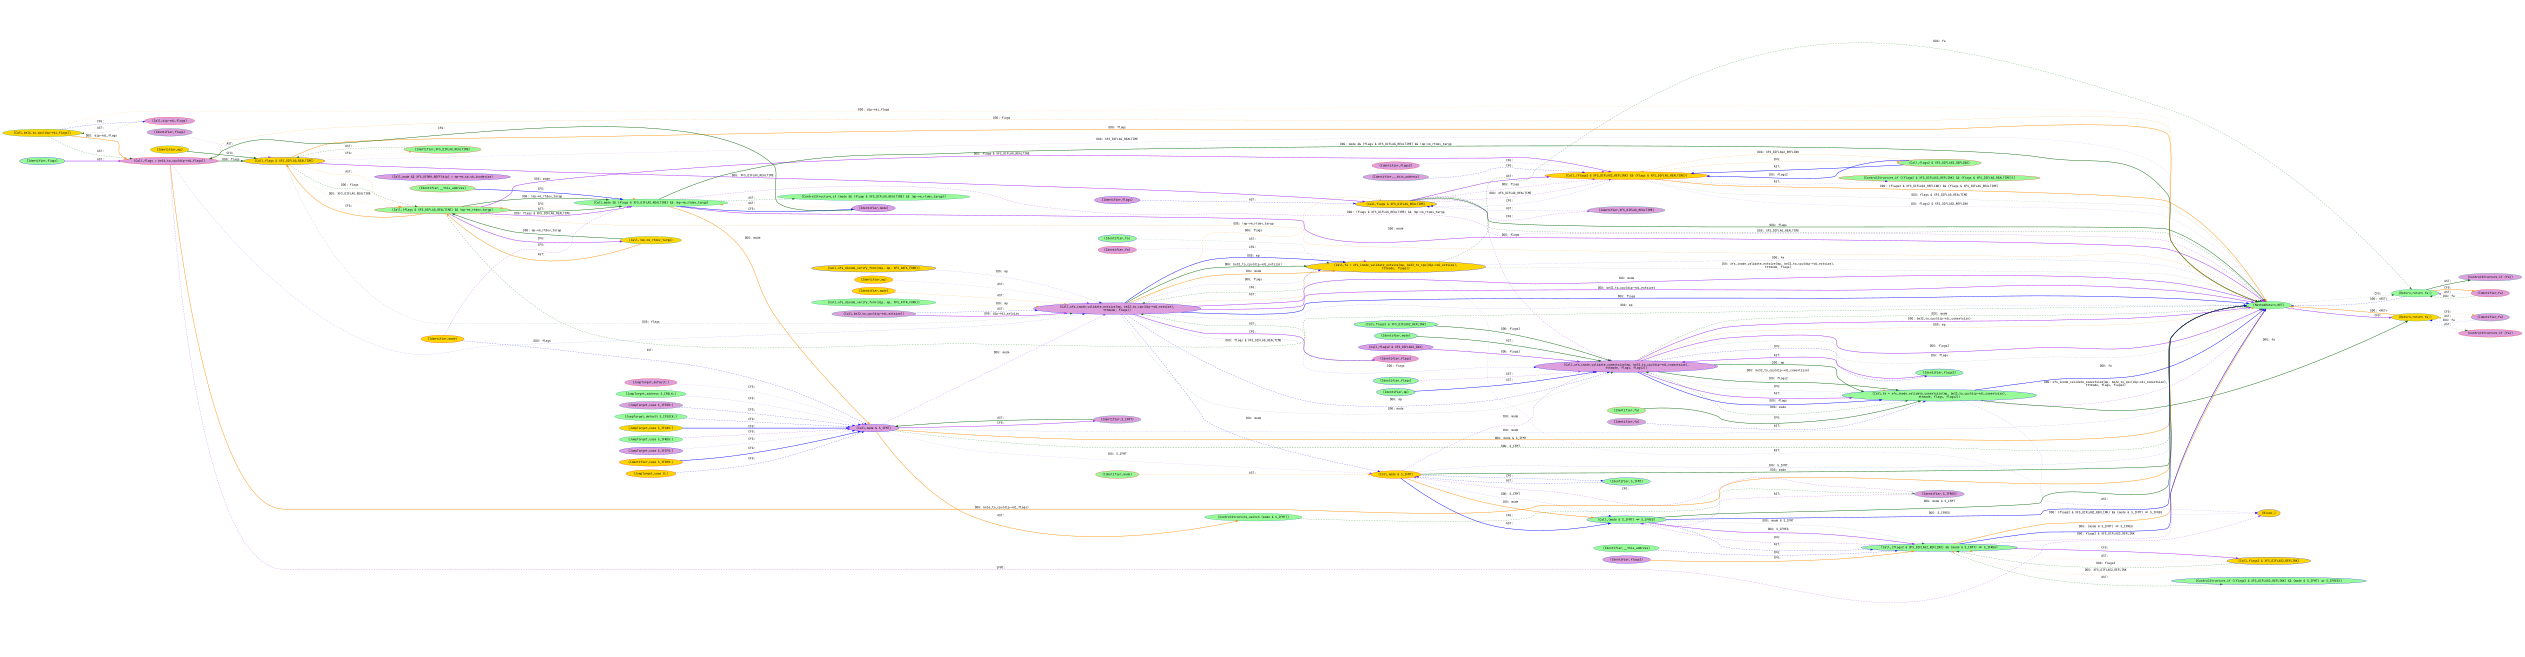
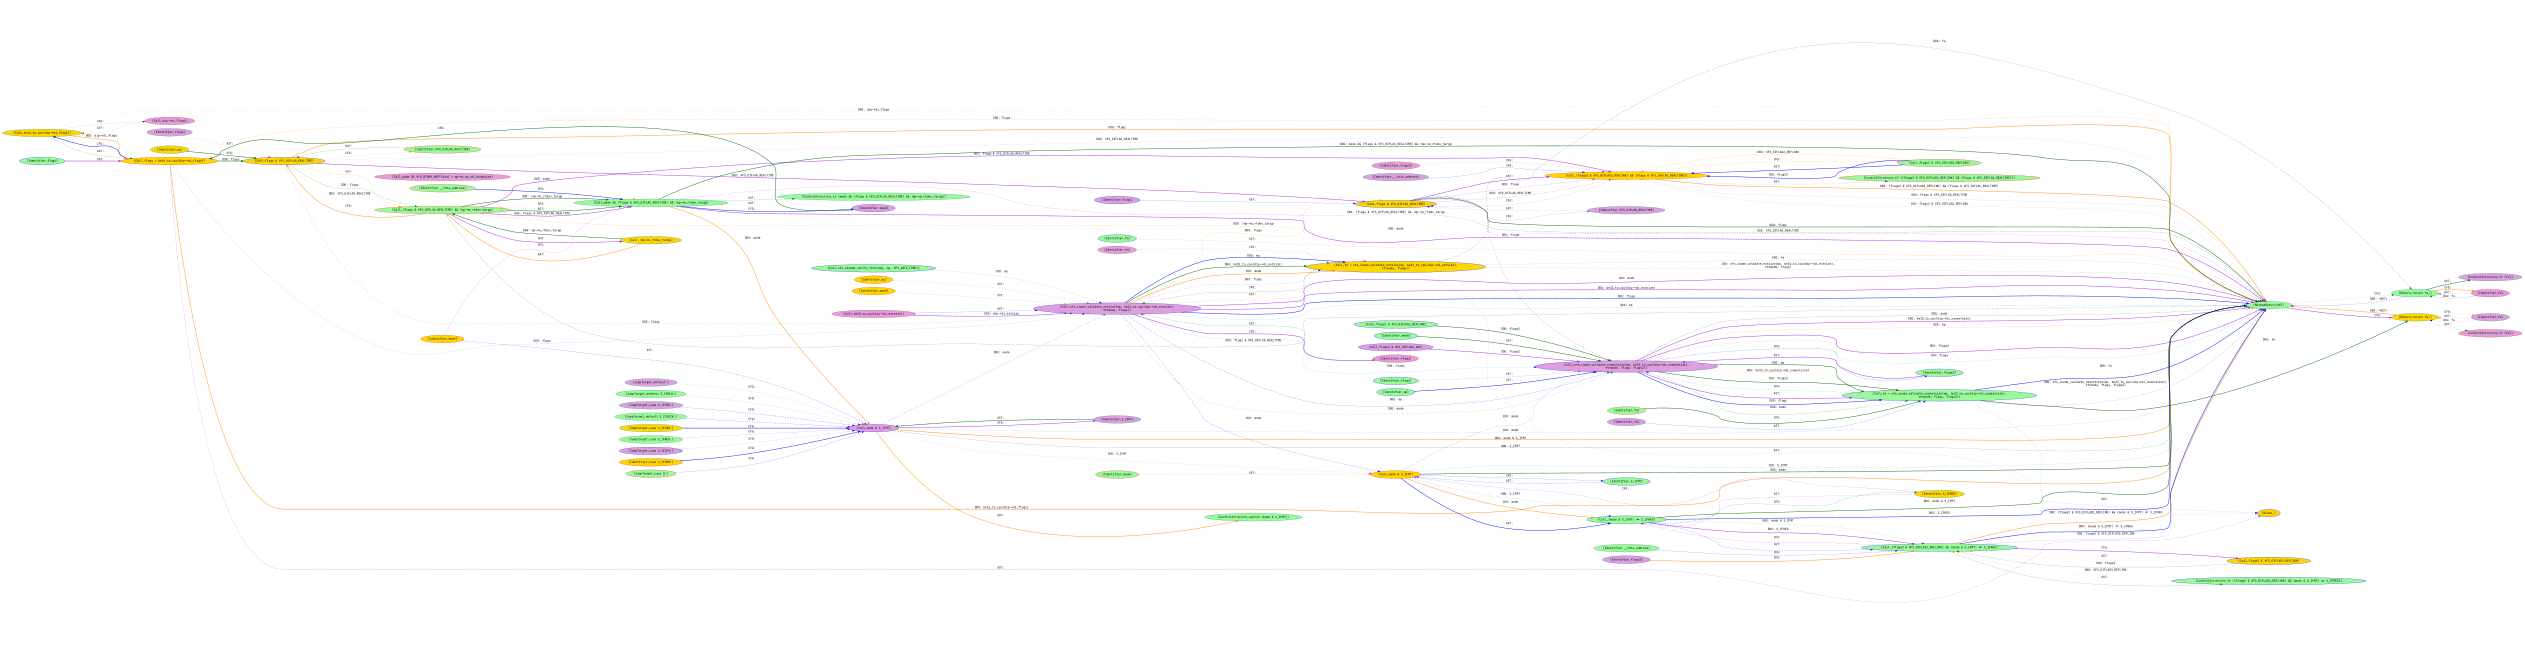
edge "(Call,be16_to_cpu(dip->di_flags))" -> "(Call,dip->di_flags)": style dashed -> dotted
edge "(Call,flags = be16_to_cpu(dip->di_flags))" -> "(Call,be16_to_cpu(dip->di_flags))": added, label "CFG:"
node "(Call,flags = be16_to_cpu(dip->di_flags))": fillcolor plum -> gold
node "(Call,mode && XFS_DFORK_BOFF(dip) > mp->m_sb.sb_inodesize)": color blue -> red
node "(Call,xfs_dinode_verify_fork(dip, mp, XFS_DATA_FORK))": fillcolor gold -> palegreen
node "(Call,xfs_dinode_verify_fork(dip, mp, XFS_ATTR_FORK))": removed
node "(Call,be32_to_cpu(dip->di_extsize))": color teal -> red
node "(JumpTarget,default:)": color red -> teal
node "(JumpTarget,case 0:)": fillcolor gold -> palegreen
node "(Identifier,S_IFREG)": fillcolor plum -> gold
edge "(ControlStructure,switch (mode & S_IFMT))" -> "(Identifier,S_IFREG)": now "(Call,(mode & S_IFMT) != S_IFREG)" -> "(Identifier,S_IFREG)"
edge "(Call,flags = be16_to_cpu(dip->di_flags))" -> "(Block,)": label "IFMT: " -> "AST: "
